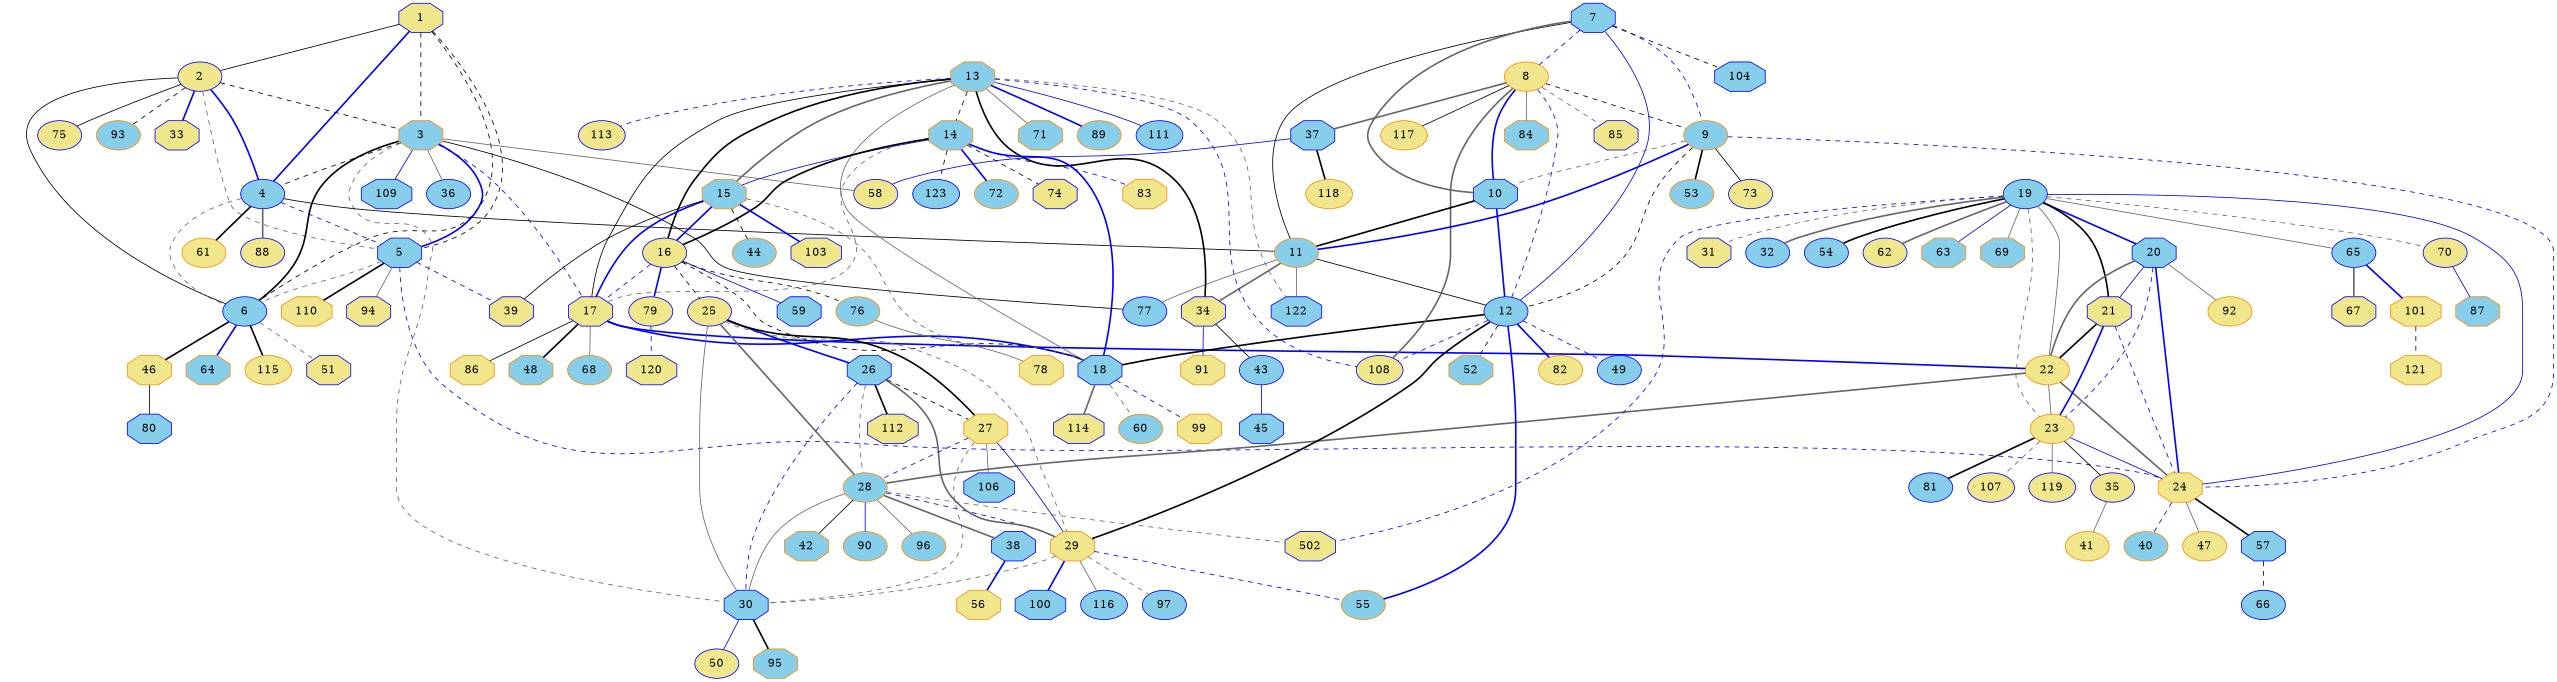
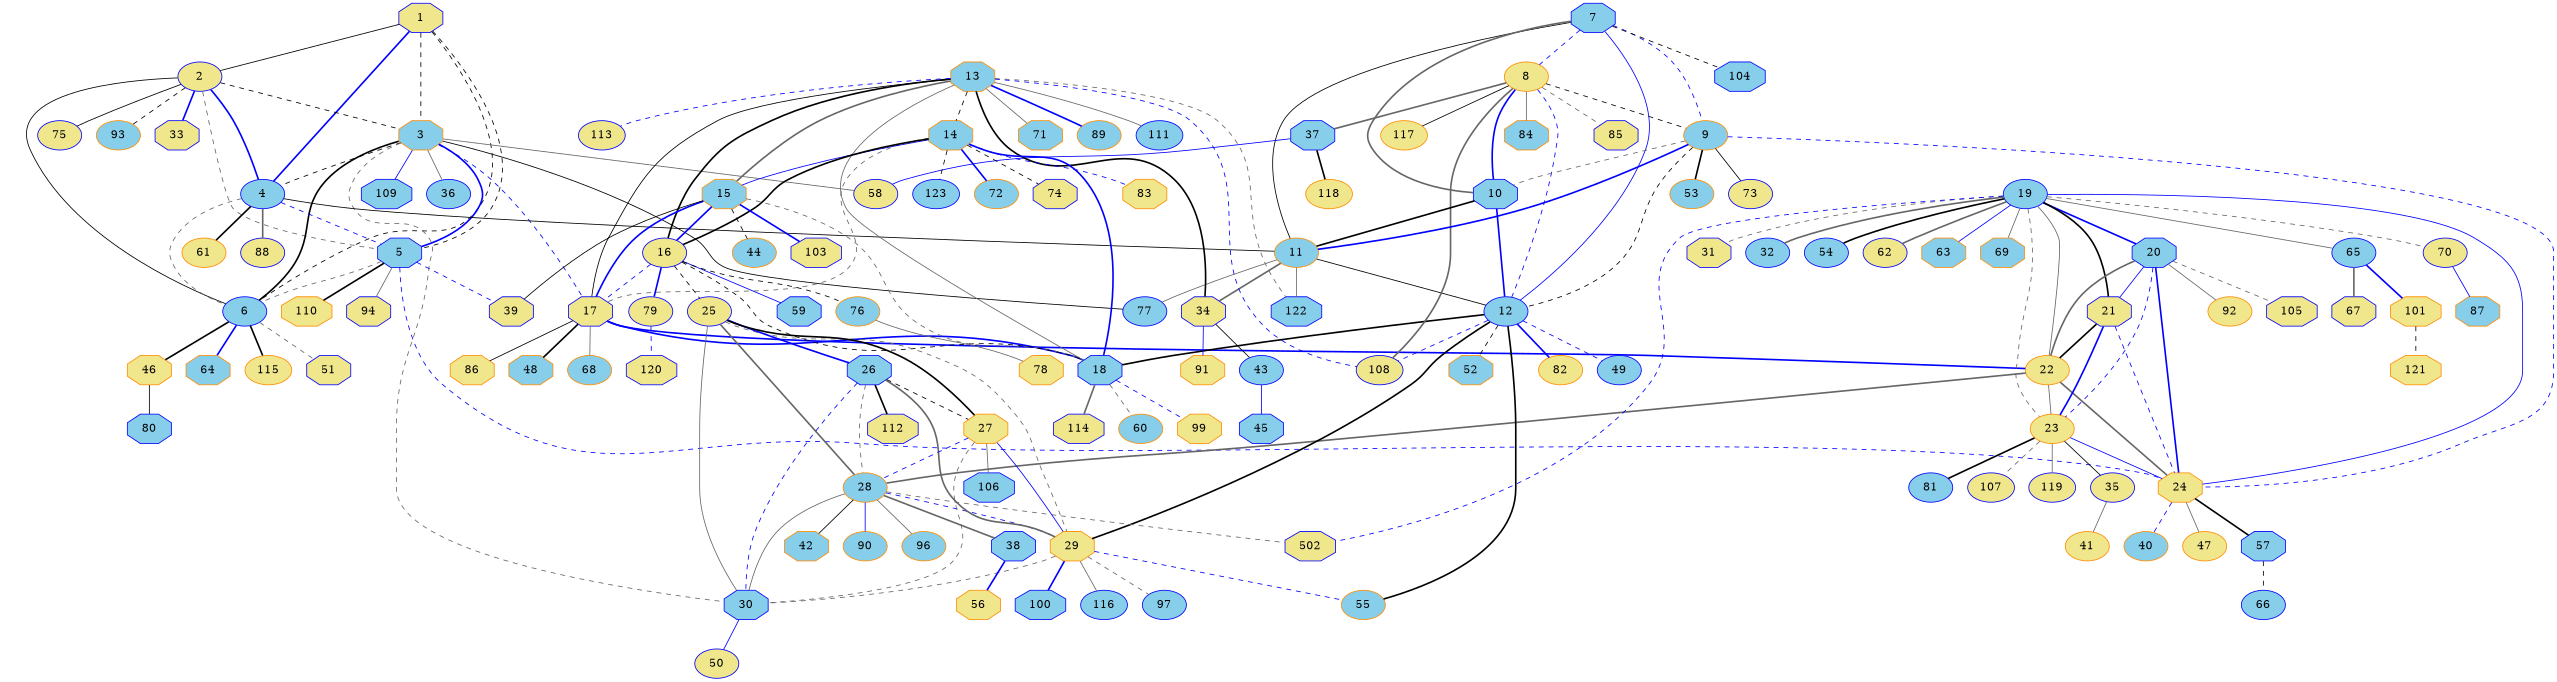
edge "13" -- "111": color blue -> gray40
node "105": added
edge "12" -- "55": color blue -> black
node "95": removed
